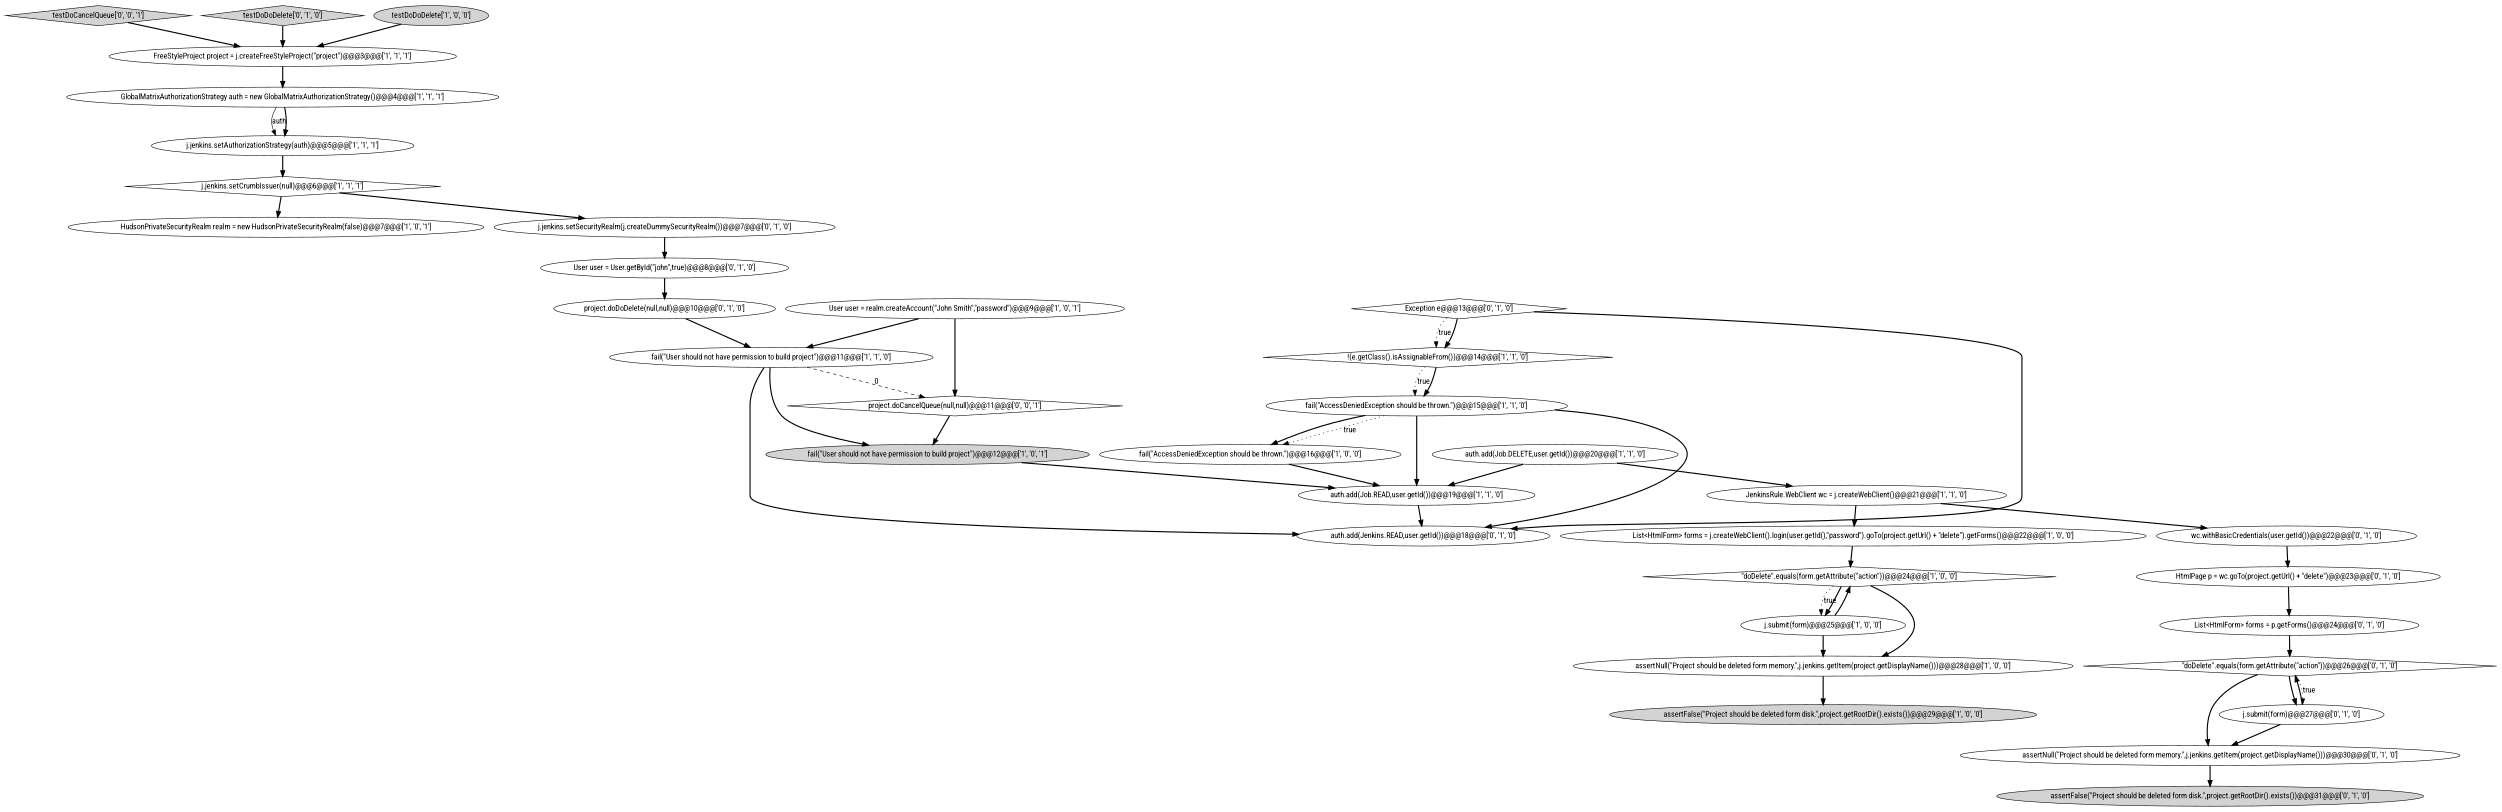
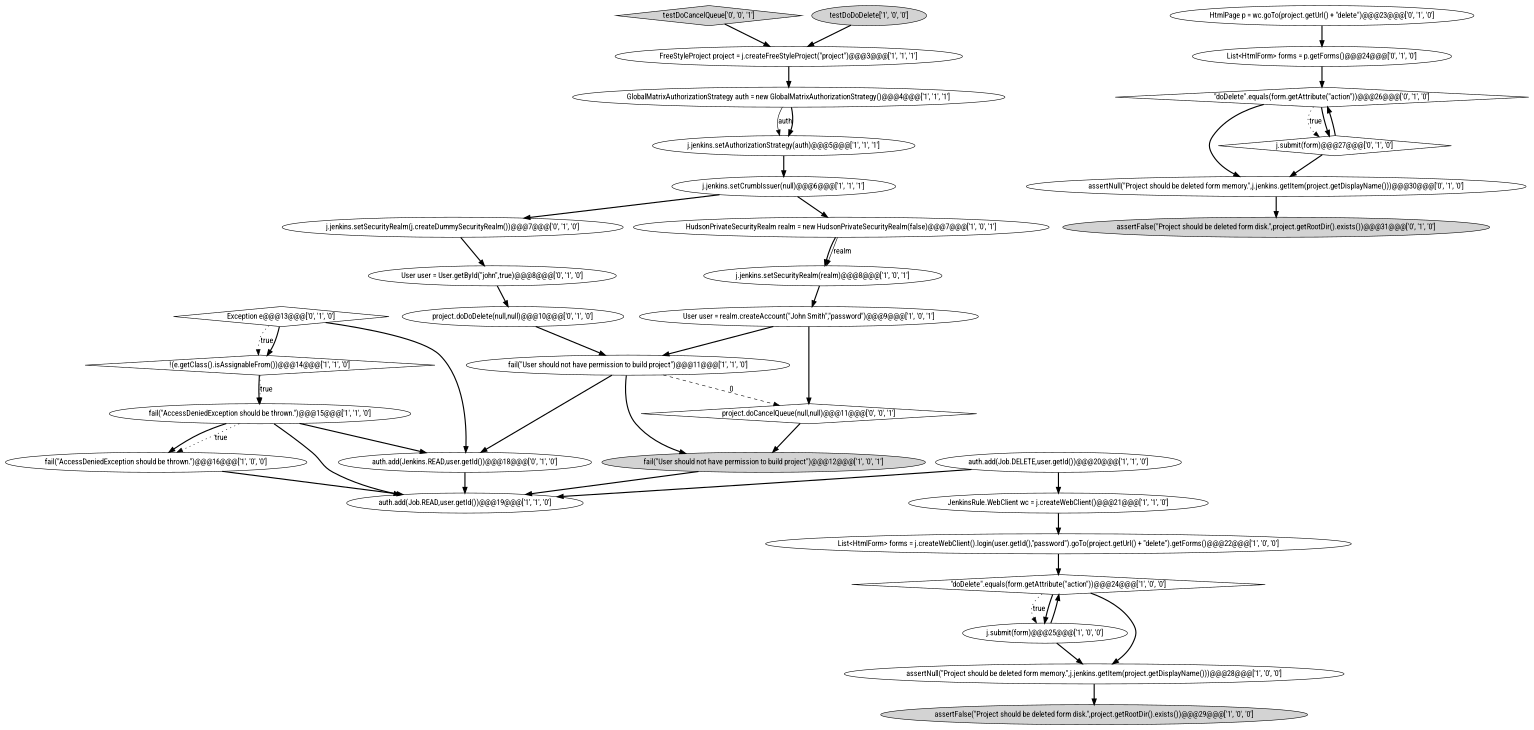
node "testDoDoDelete['0', '1', '0']": removed
node "j.jenkins.setCrumbIssuer(null)@@@6@@@['1', '1', '1']": shape diamond -> ellipse
node "j.jenkins.setSecurityRealm(realm)@@@8@@@['1', '0', '1']": added
edge "auth.add(Job.READ,user.getId())@@@19@@@['1', '1', '0']" -> "auth.add(Jenkins.READ,user.getId())@@@18@@@['0', '1', '0']": reversed
node "wc.withBasicCredentials(user.getId())@@@22@@@['0', '1', '0']": removed
node "j.submit(form)@@@27@@@['0', '1', '0']": shape ellipse -> diamond
